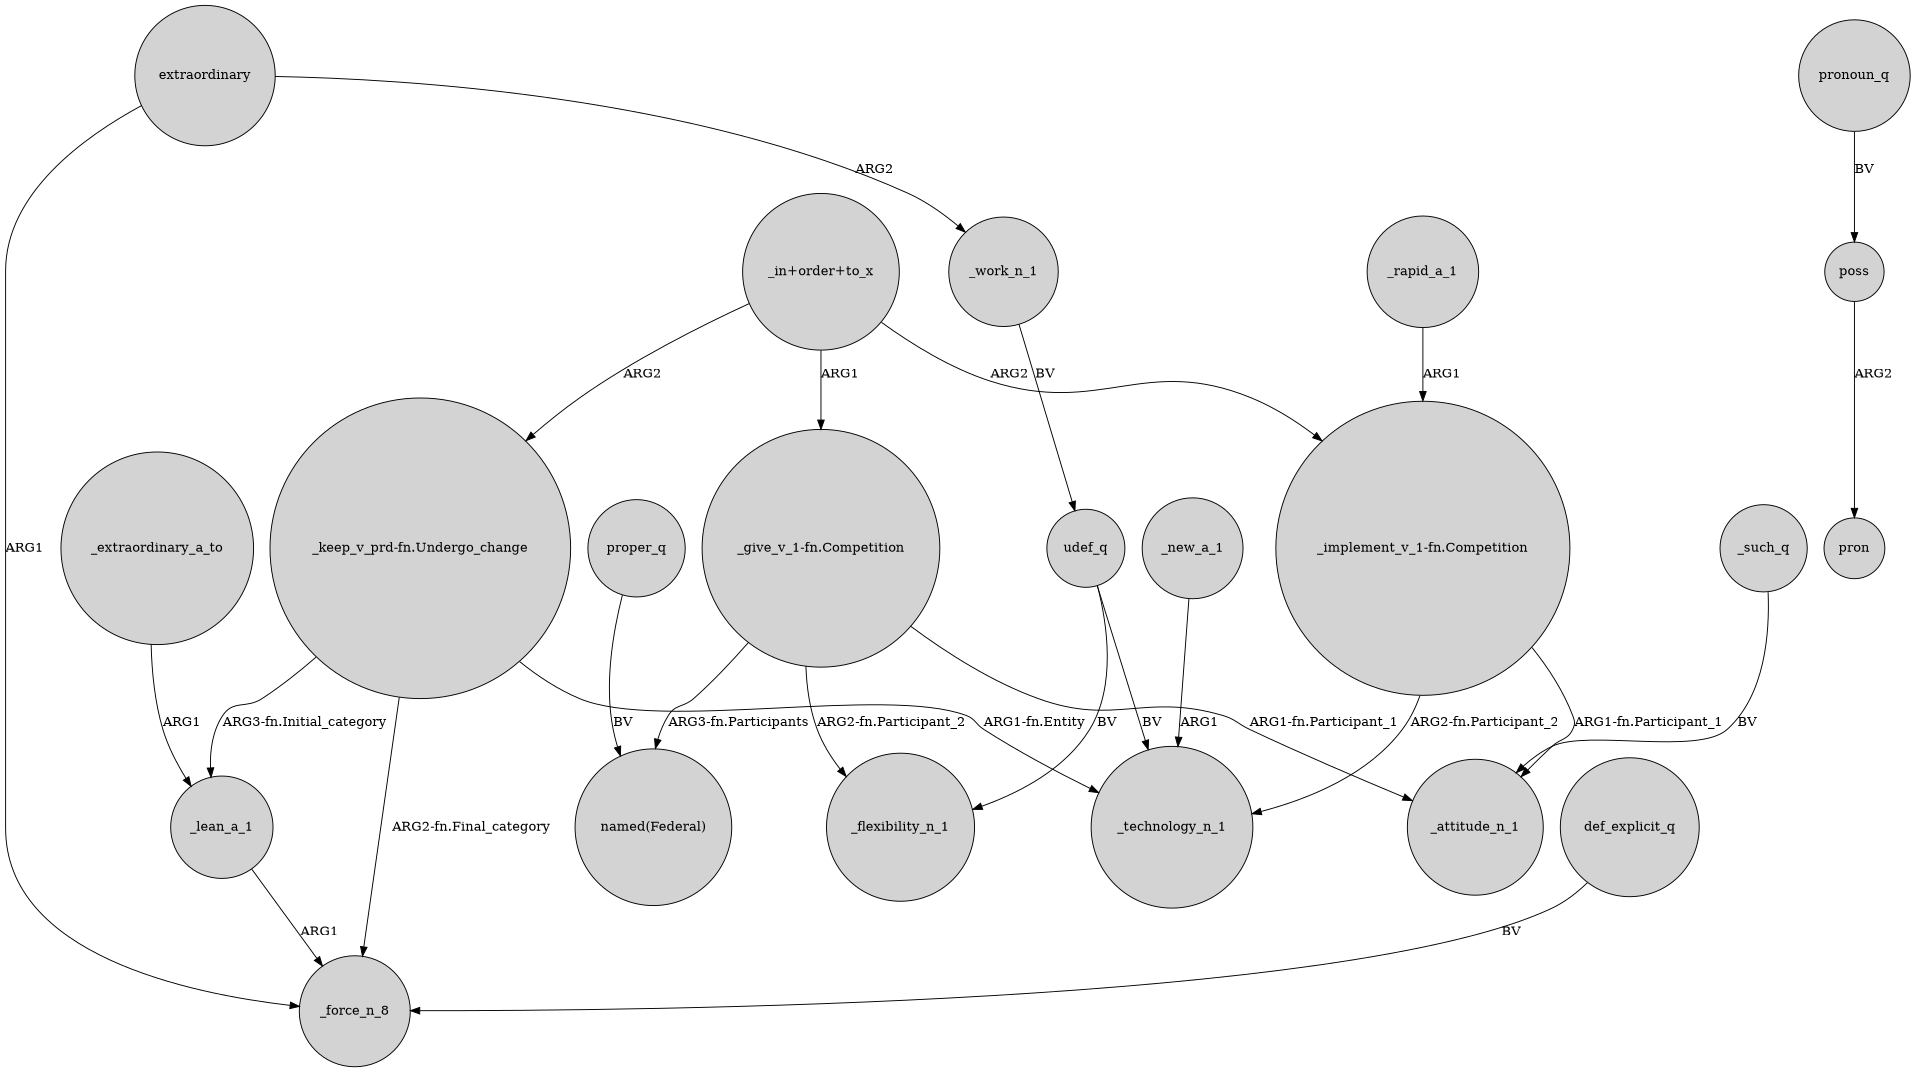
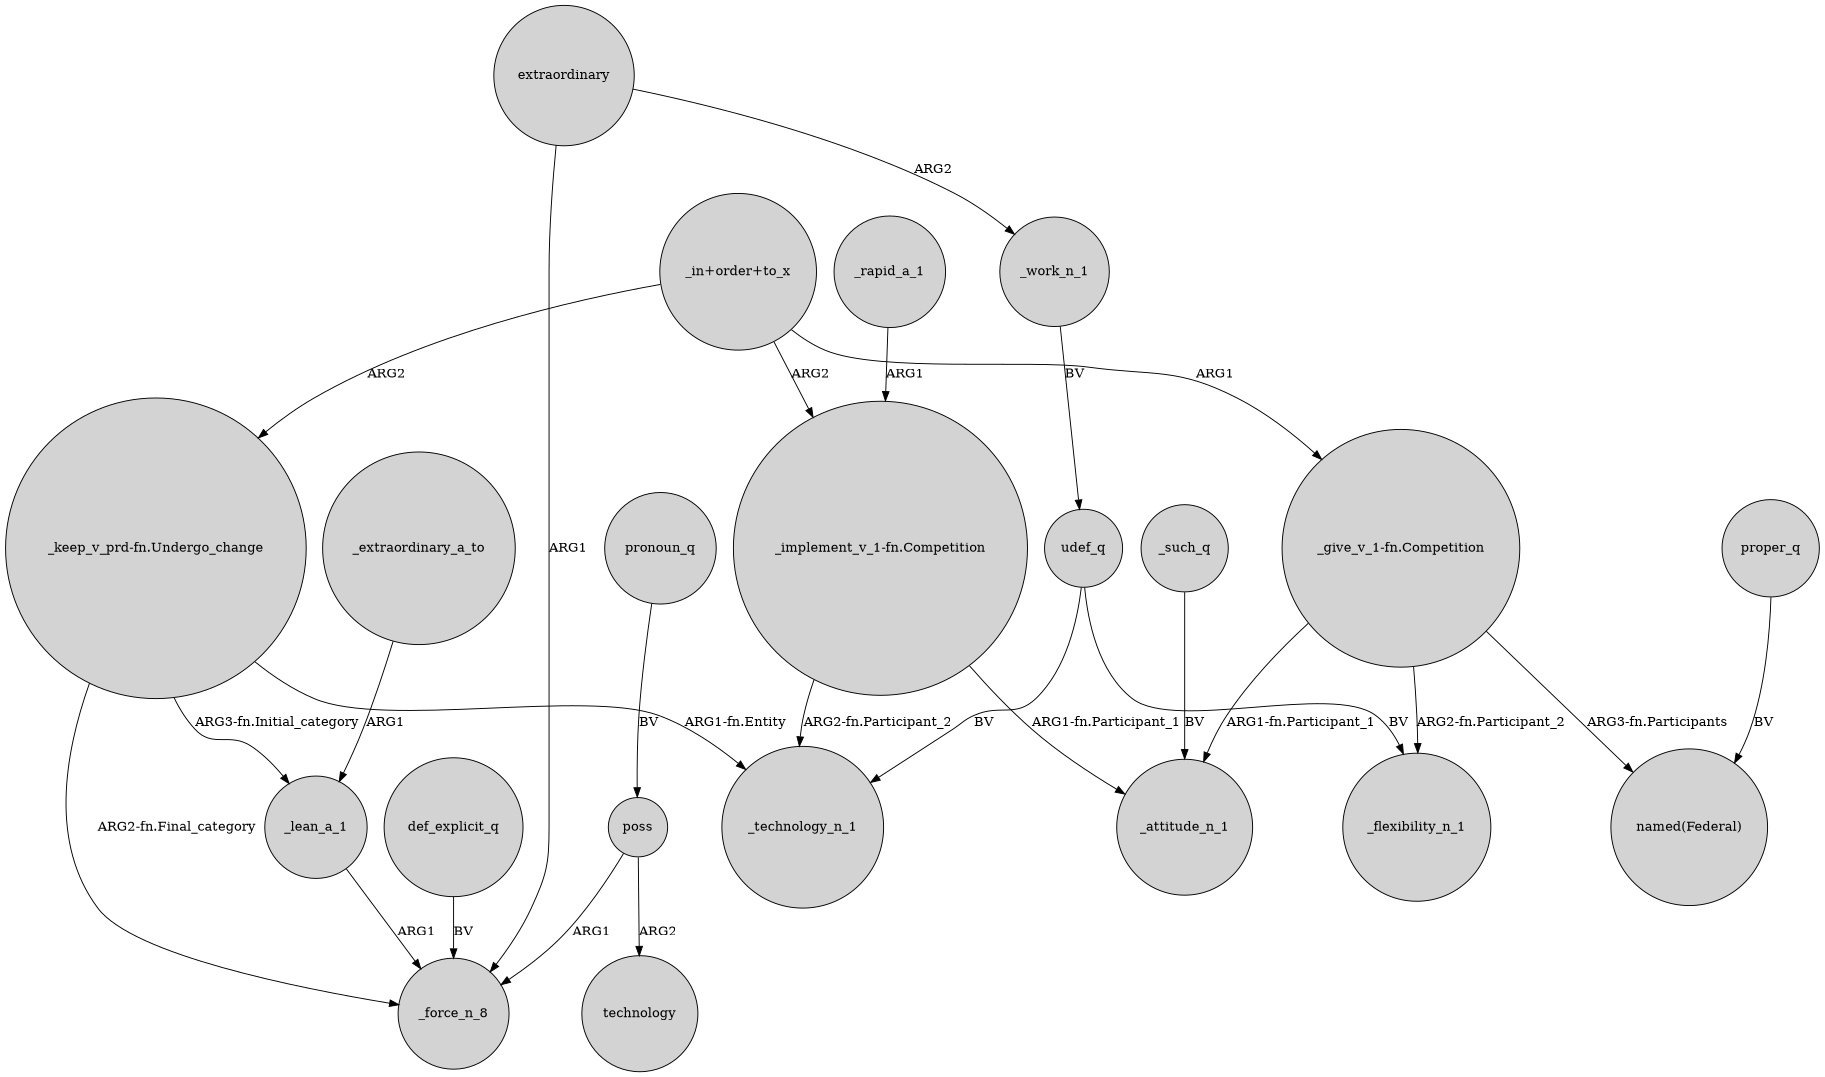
node "_new_a_1": removed
node "pron": label "pron" -> "technology"
edge "poss" -> "_force_n_8": added, label "ARG1"
